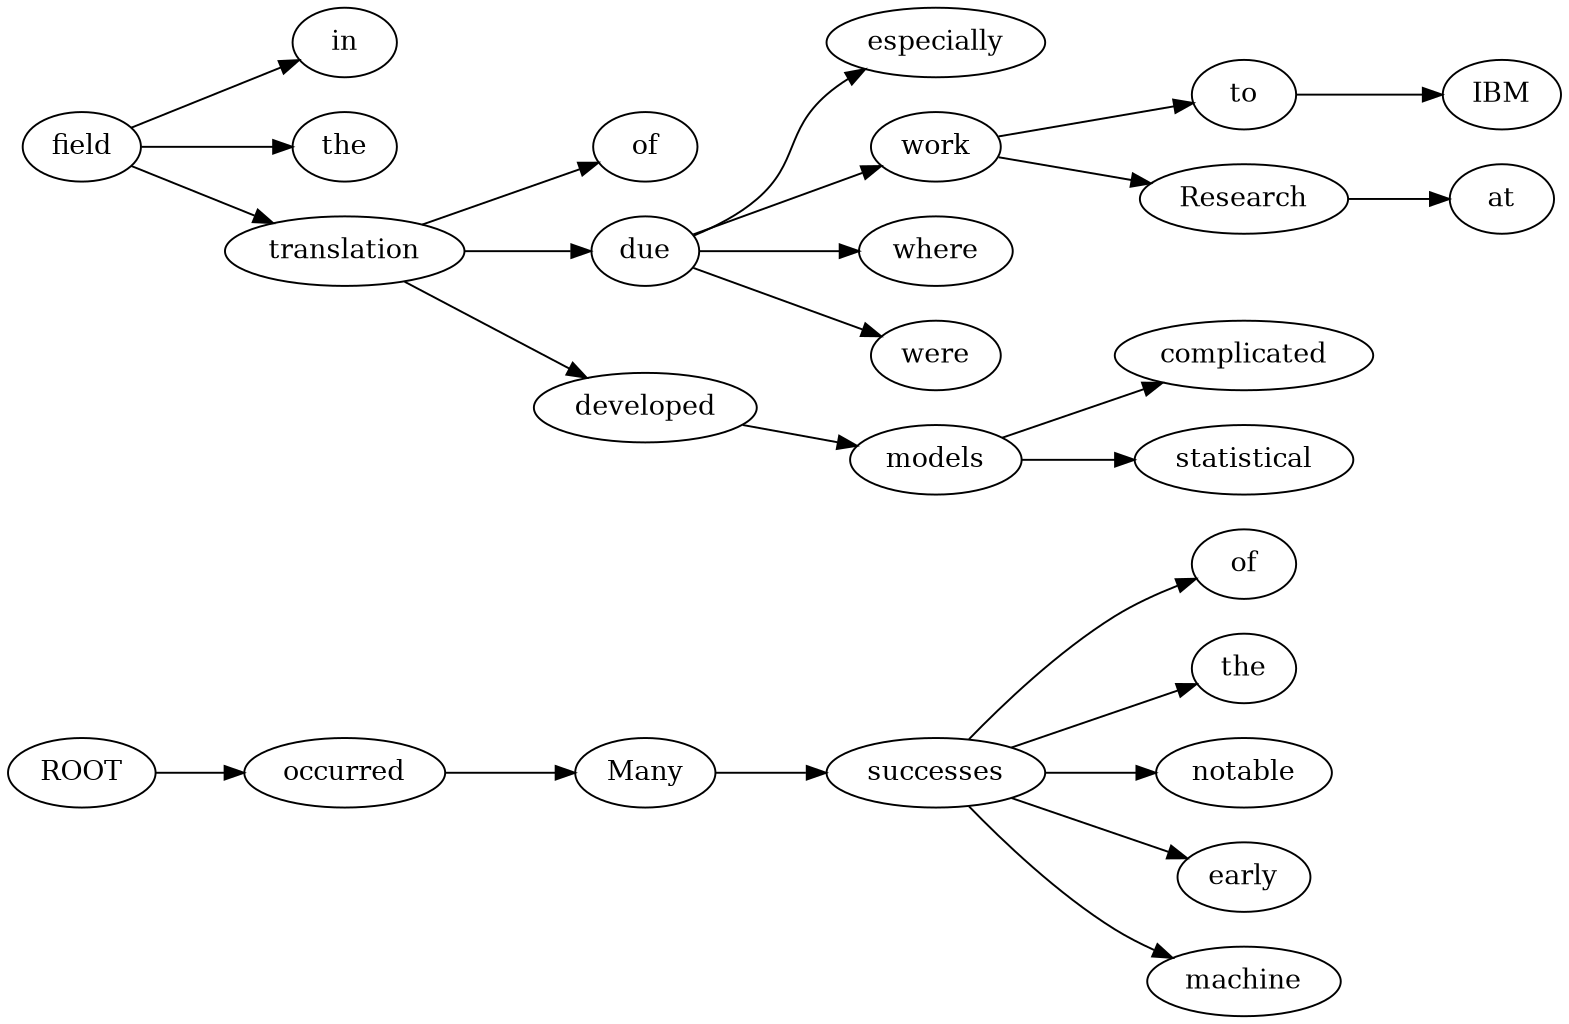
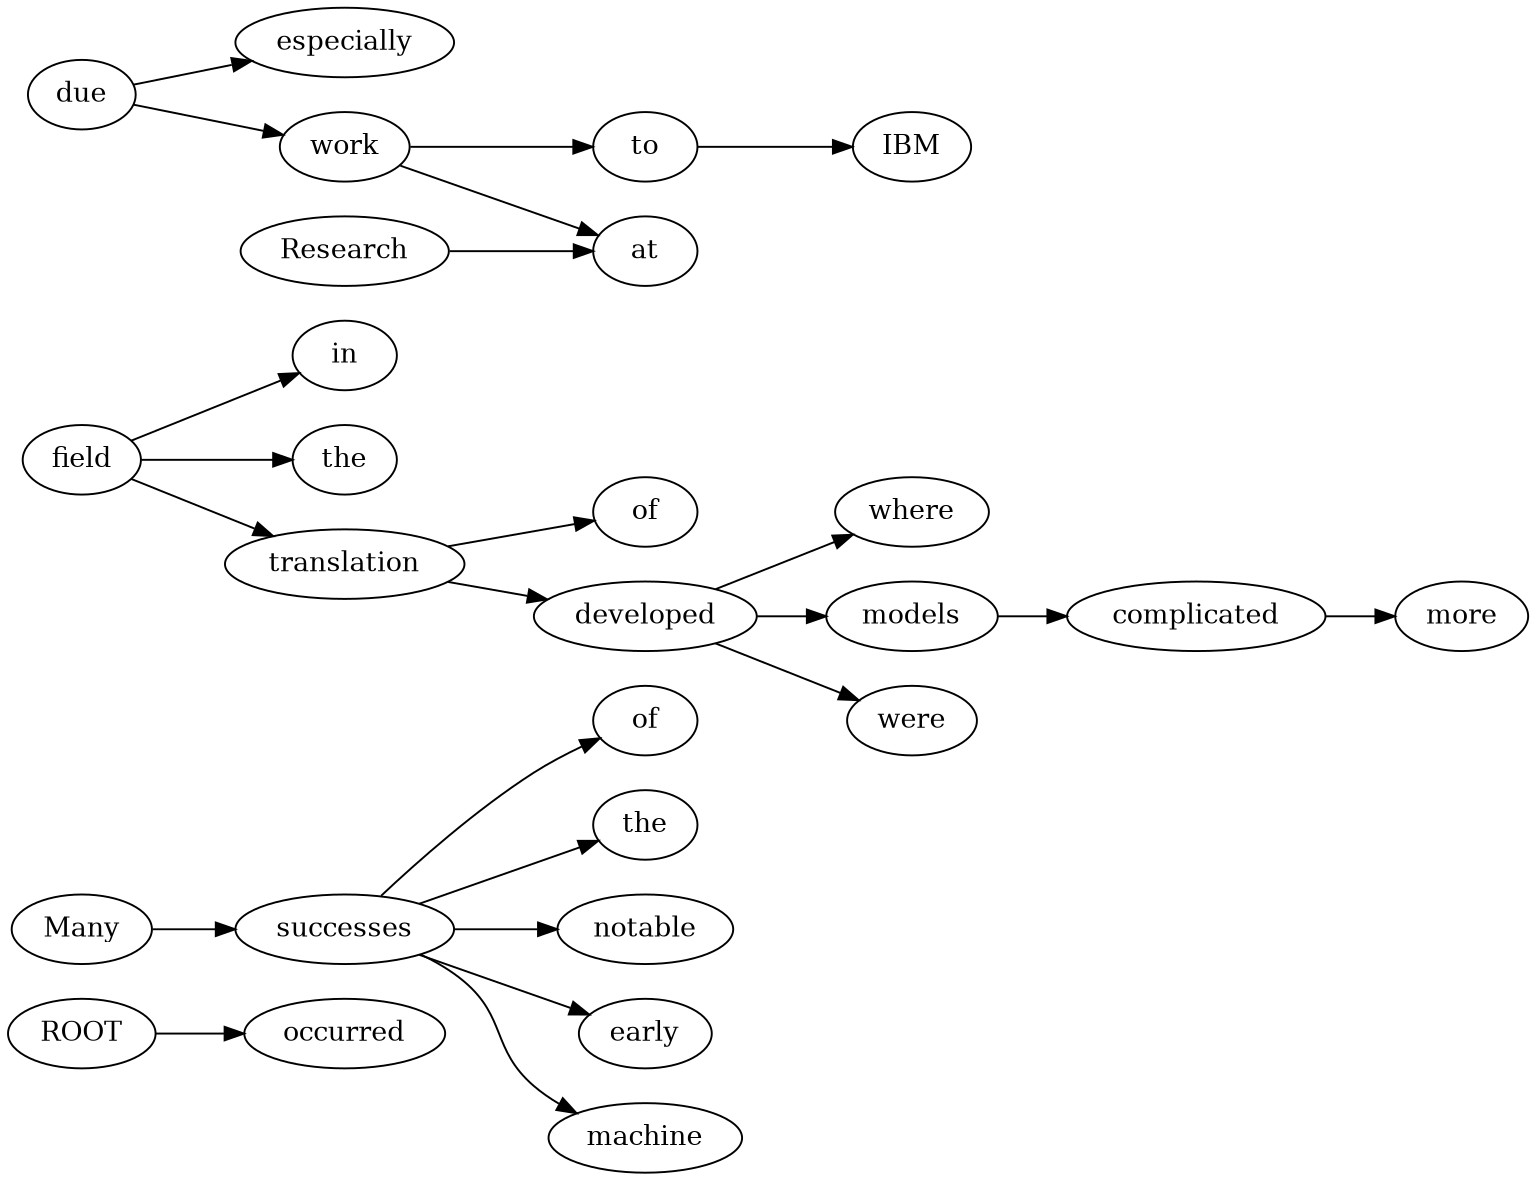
edge "work" -> "Research": now "work" -> "at"
edge "translation" -> "due": removed
edge "due" -> "where": now "developed" -> "where"
edge "due" -> "were": now "developed" -> "were"
node "statistical": removed
node "more": added
edge "occurred" -> "Many": removed
